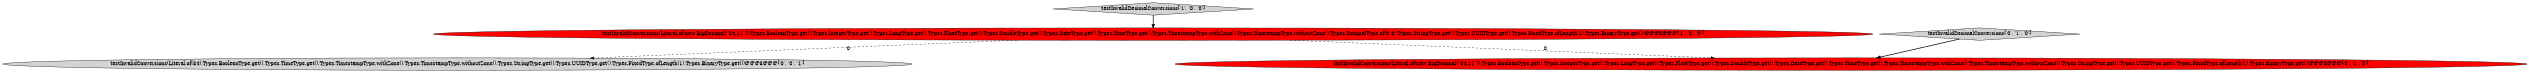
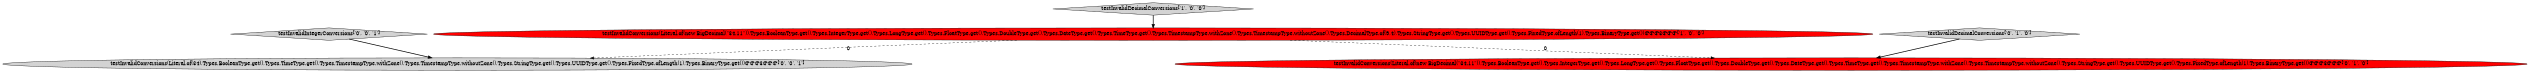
node "testInvalidIntegerConversions['0', '0', '1']": added
